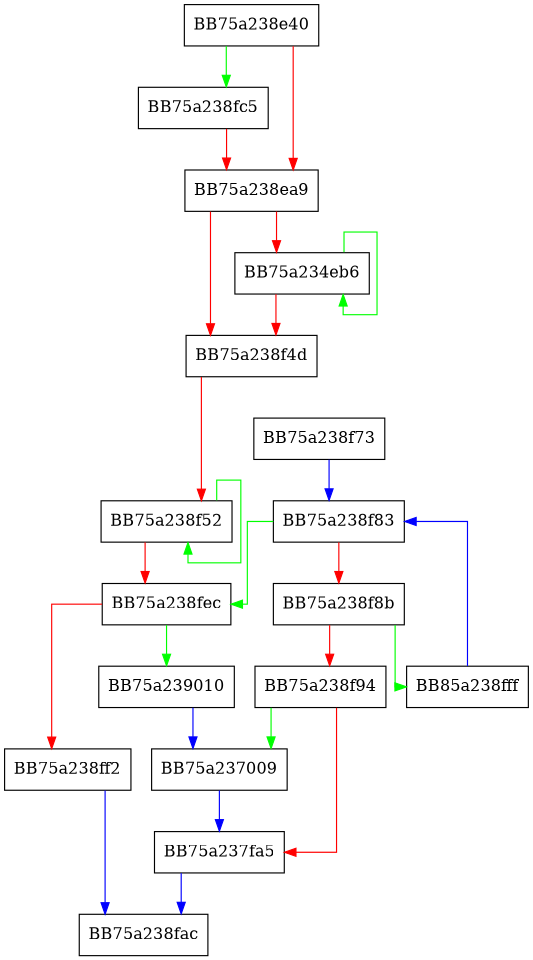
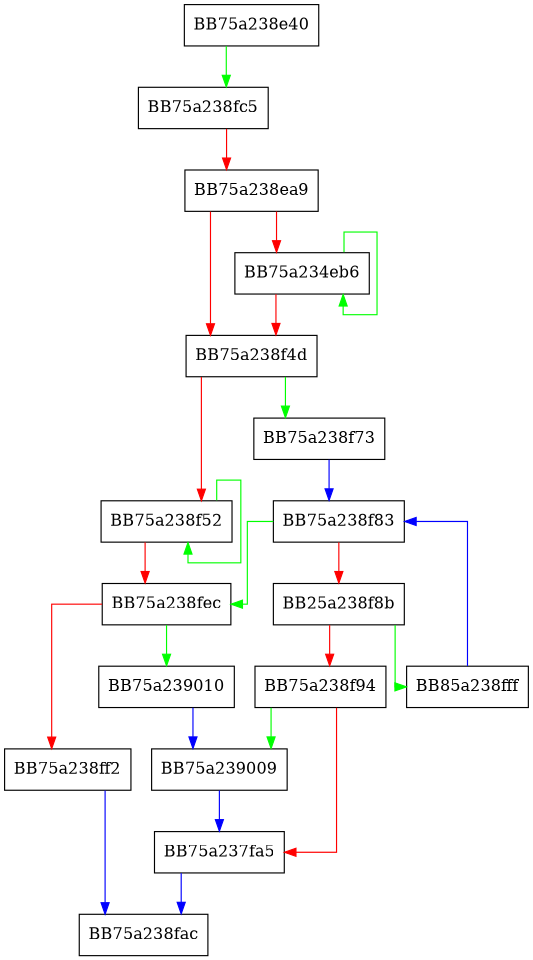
edge "BB75a238e40" -> "BB75a238ea9": removed
edge "BB75a238f4d" -> "BB75a238f73": added
node "BB75a238f8b": label "BB75a238f8b" -> "BB25a238f8b"
node "BB75a237009": label "BB75a237009" -> "BB75a239009"
